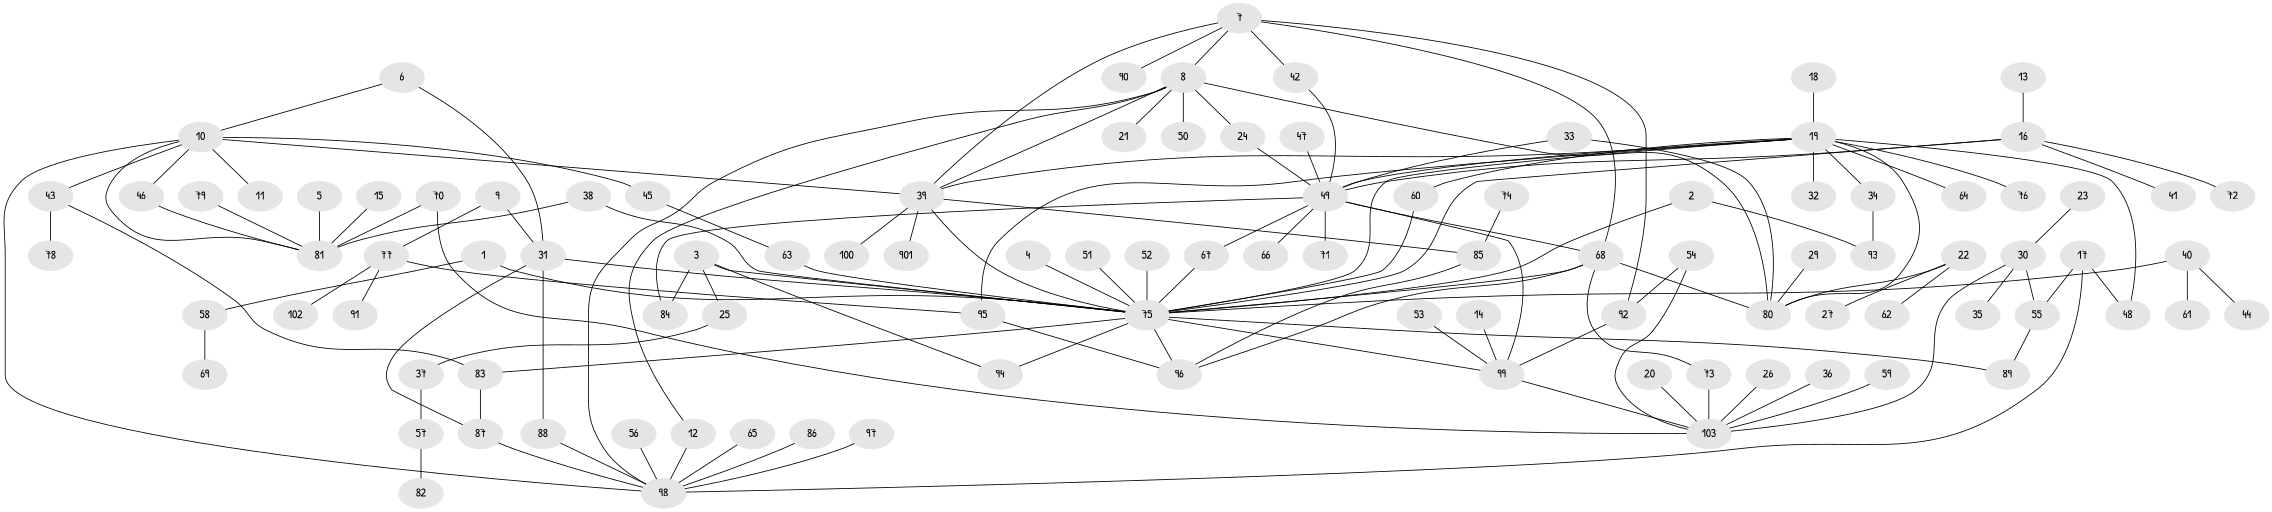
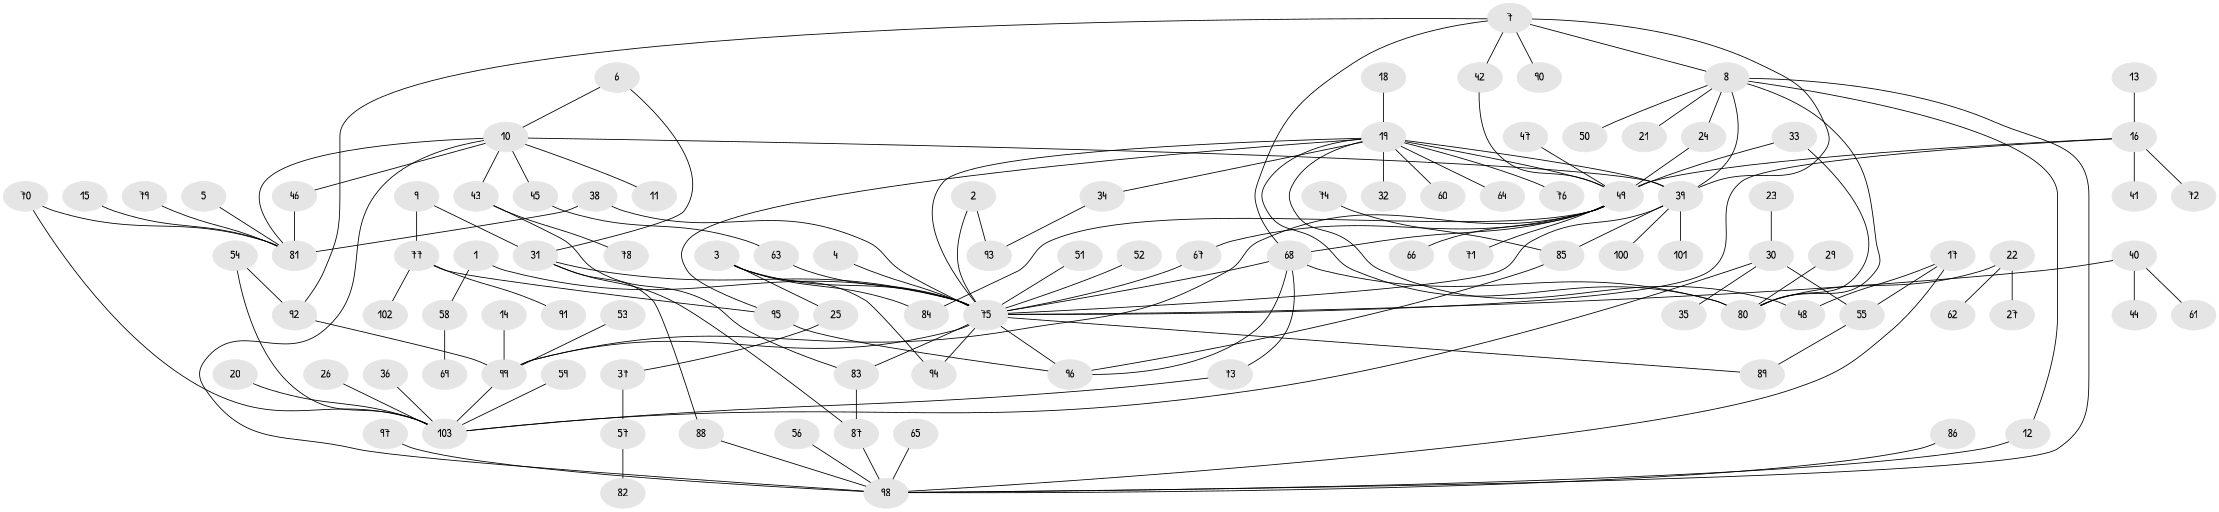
node "901": label "901" -> "101"
edge "60" -- "75": removed
